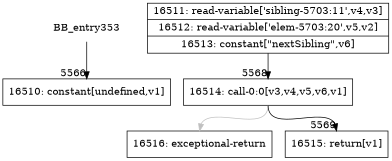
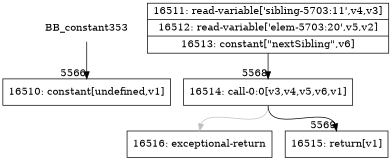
node "BB_entry353": label "BB_entry353" -> "BB_constant353"
